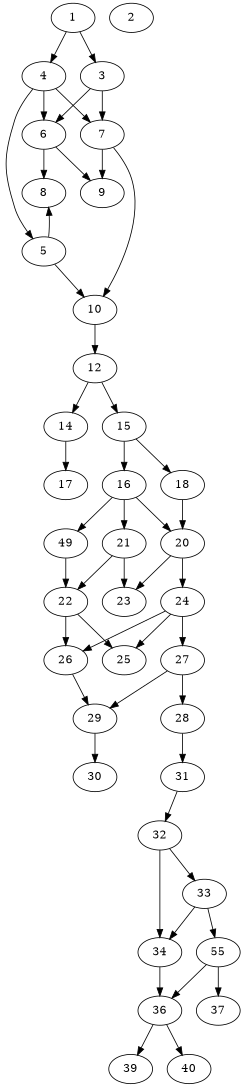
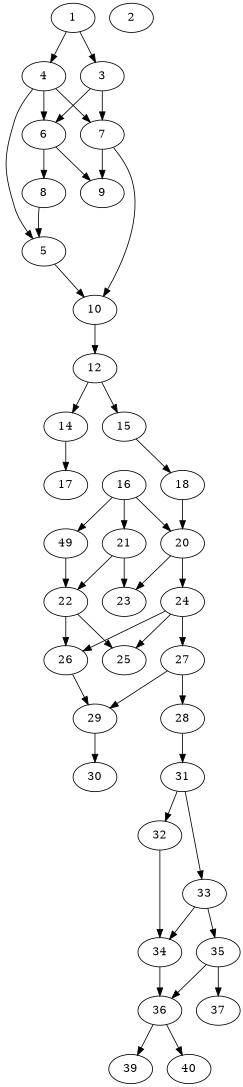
edge "5" -> "8": reversed
edge "15" -> "16": removed
edge "32" -> "33": now "31" -> "33"
node "55": label "55" -> "35"
